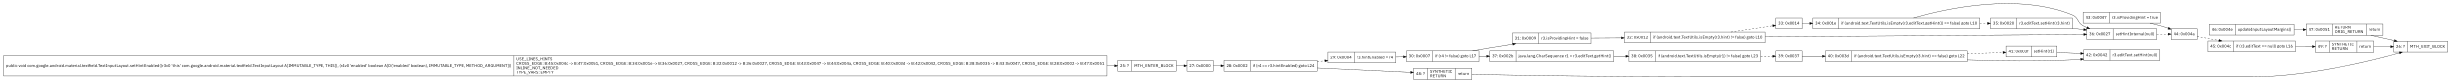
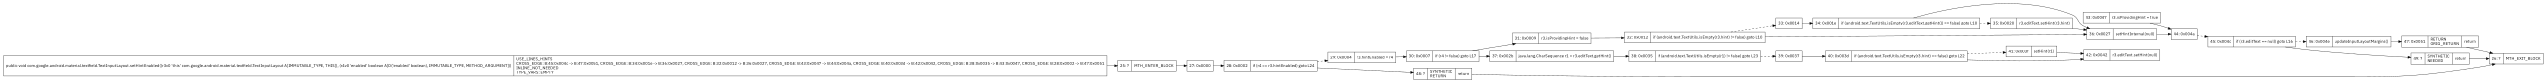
edge "36: 0x0027" -> "44: 0x004a": style dashed -> solid
edge "45: 0x004c" -> "46: 0x004e": added
node "49: ?": text "RETURN" -> "NEEDED"
